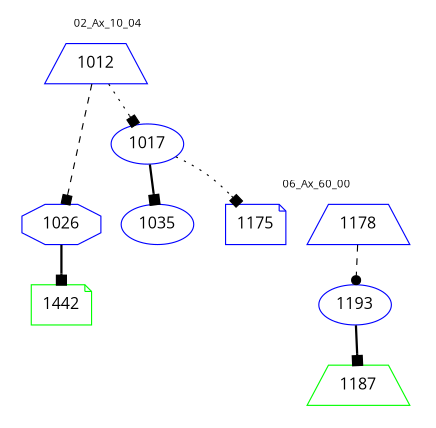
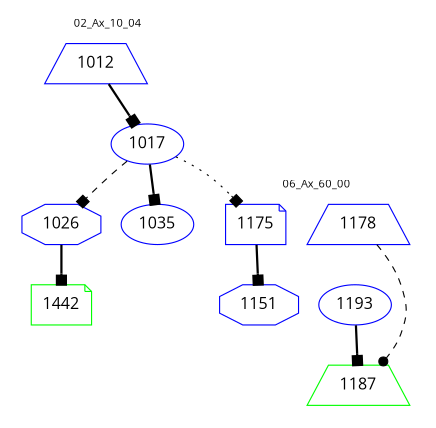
edge "1012" -> "1017": style dotted -> bold
edge "1012" -> "1026": now "1017" -> "1026"
edge "1178" -> "1193": now "1178" -> "1187"
node "1151": added
